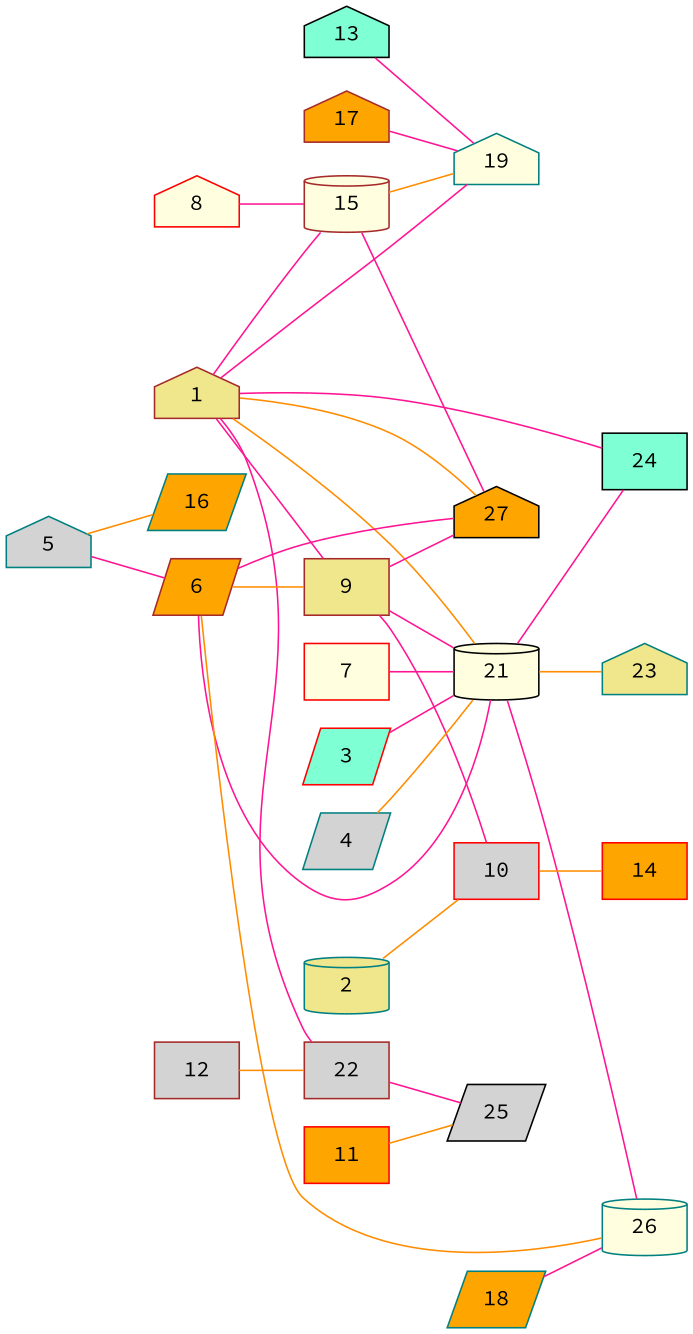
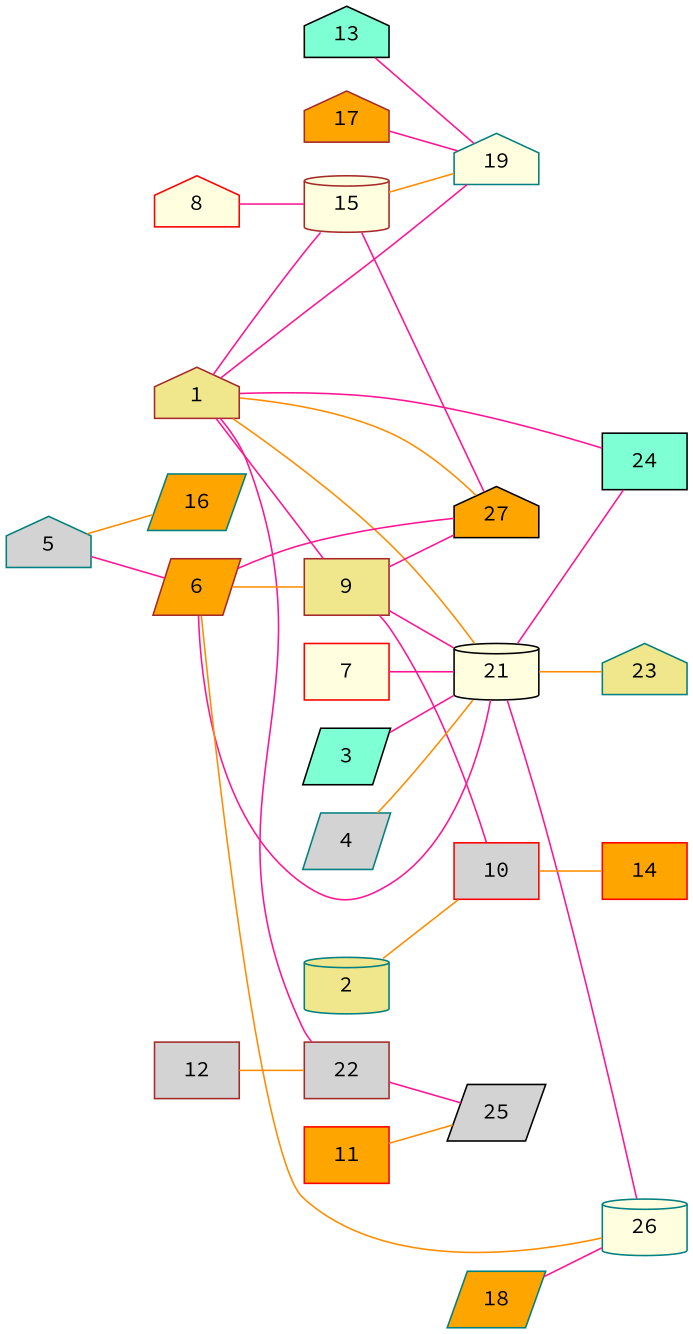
node "3": color red -> black
